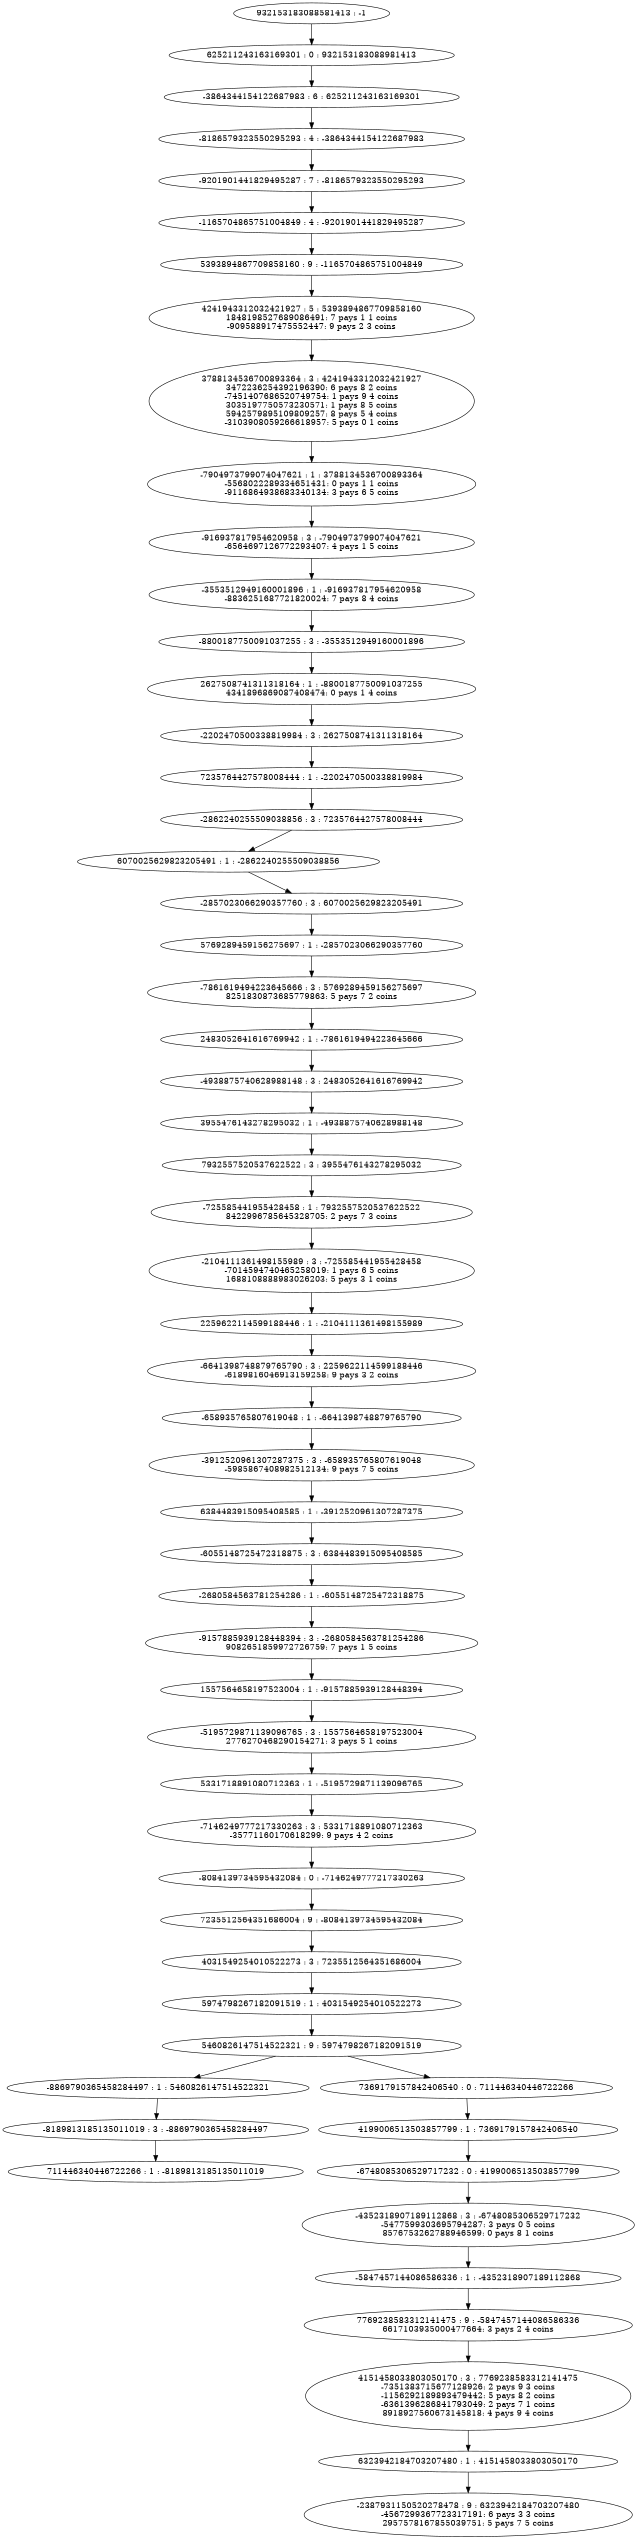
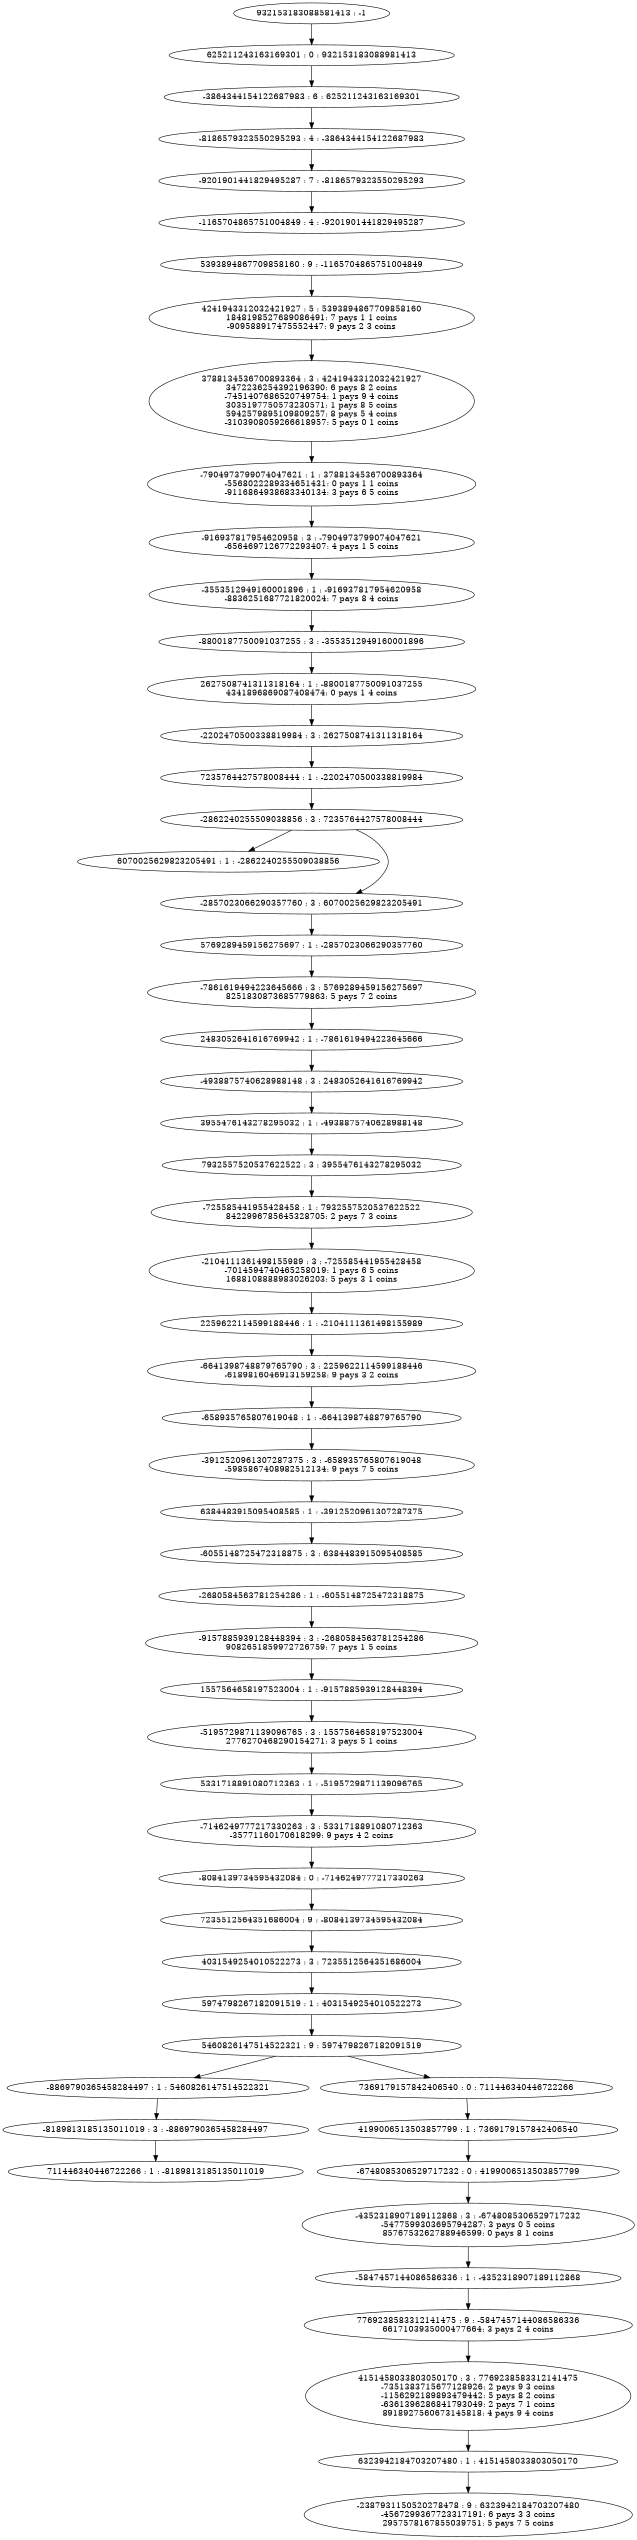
edge "-1165704865751004849 : 4 : -9201901441829495287" -> "5393894867709858160 : 9 : -1165704865751004849": removed
edge "6070025629823205491 : 1 : -2862240255509038856" -> "-2857023066290357760 : 3 : 6070025629823205491": now "-2862240255509038856 : 3 : 7235764427578008444" -> "-2857023066290357760 : 3 : 6070025629823205491"
edge "-6055148725472318875 : 3 : 6384483915095408585" -> "-2680584563781254286 : 1 : -6055148725472318875": removed
